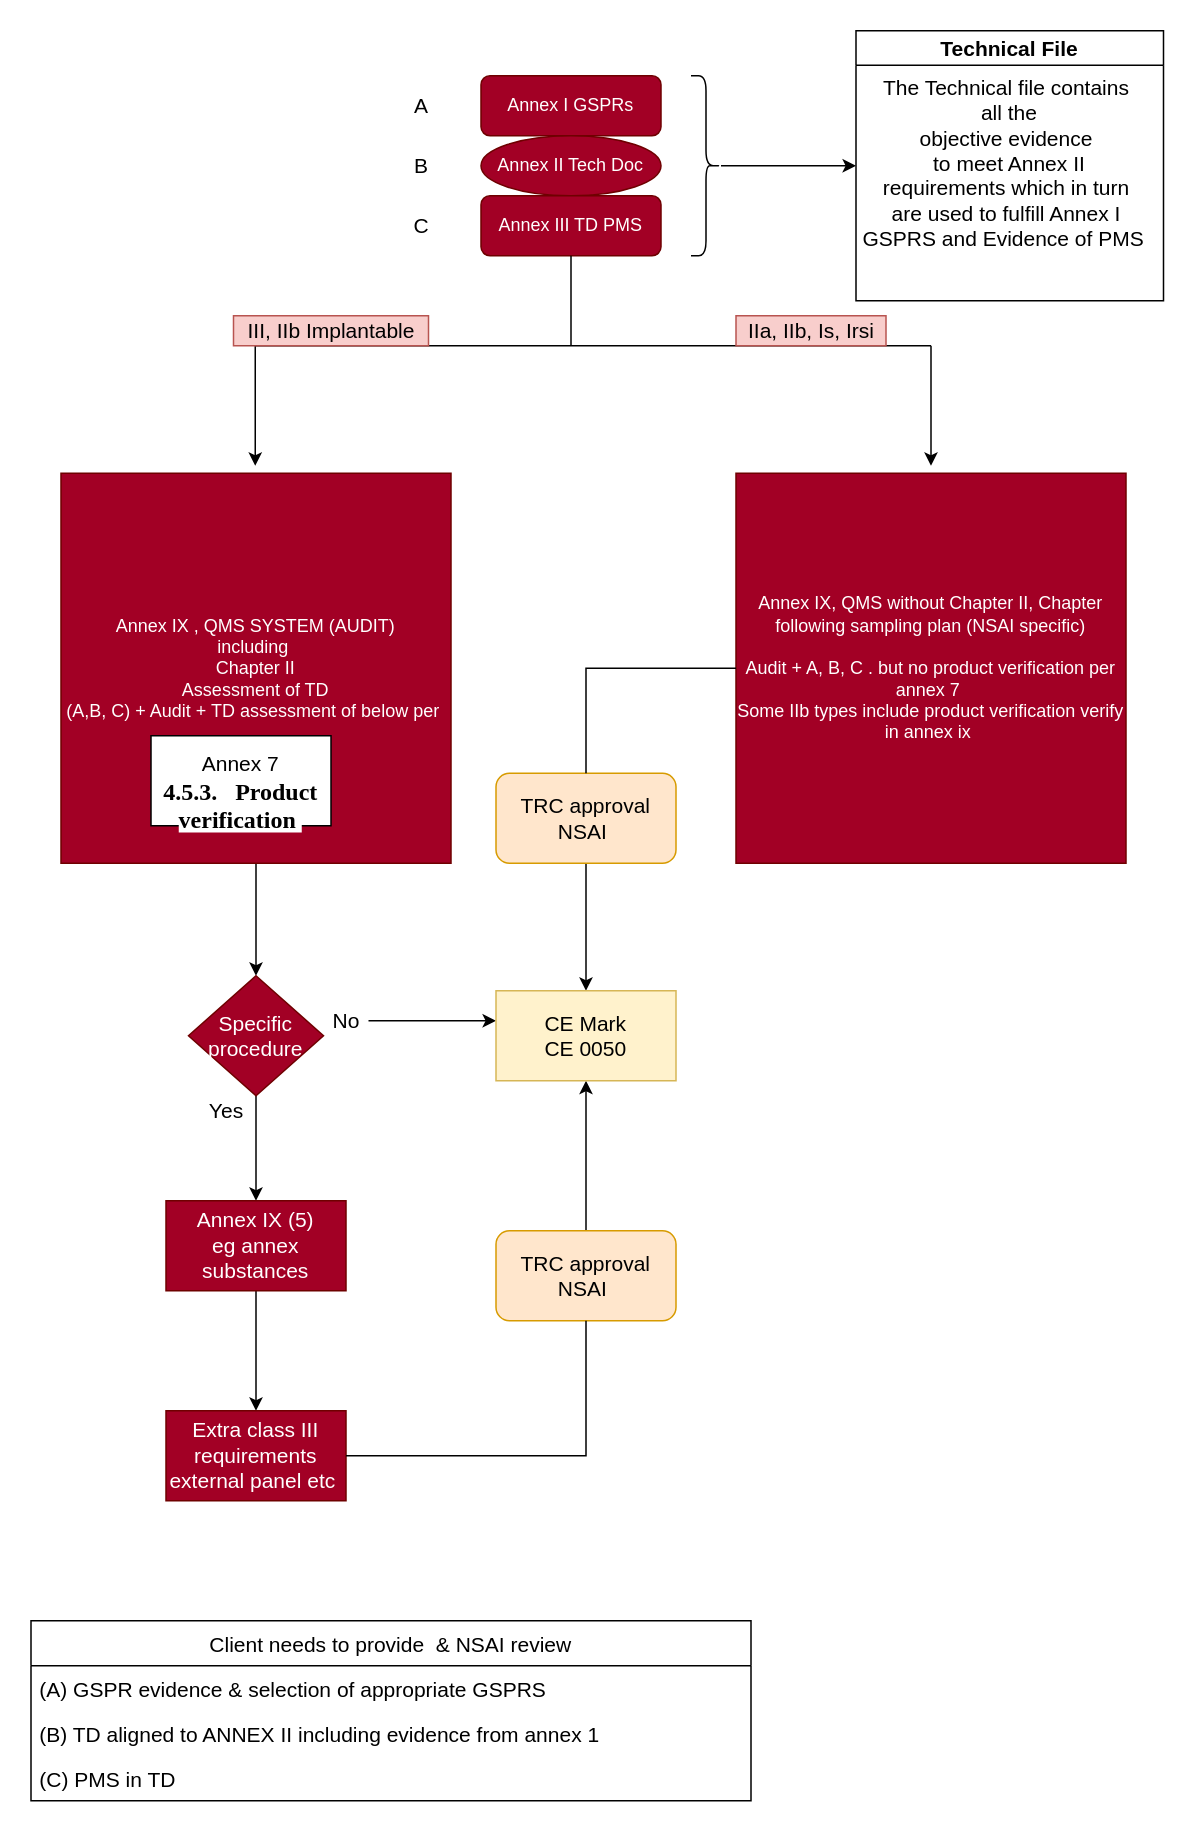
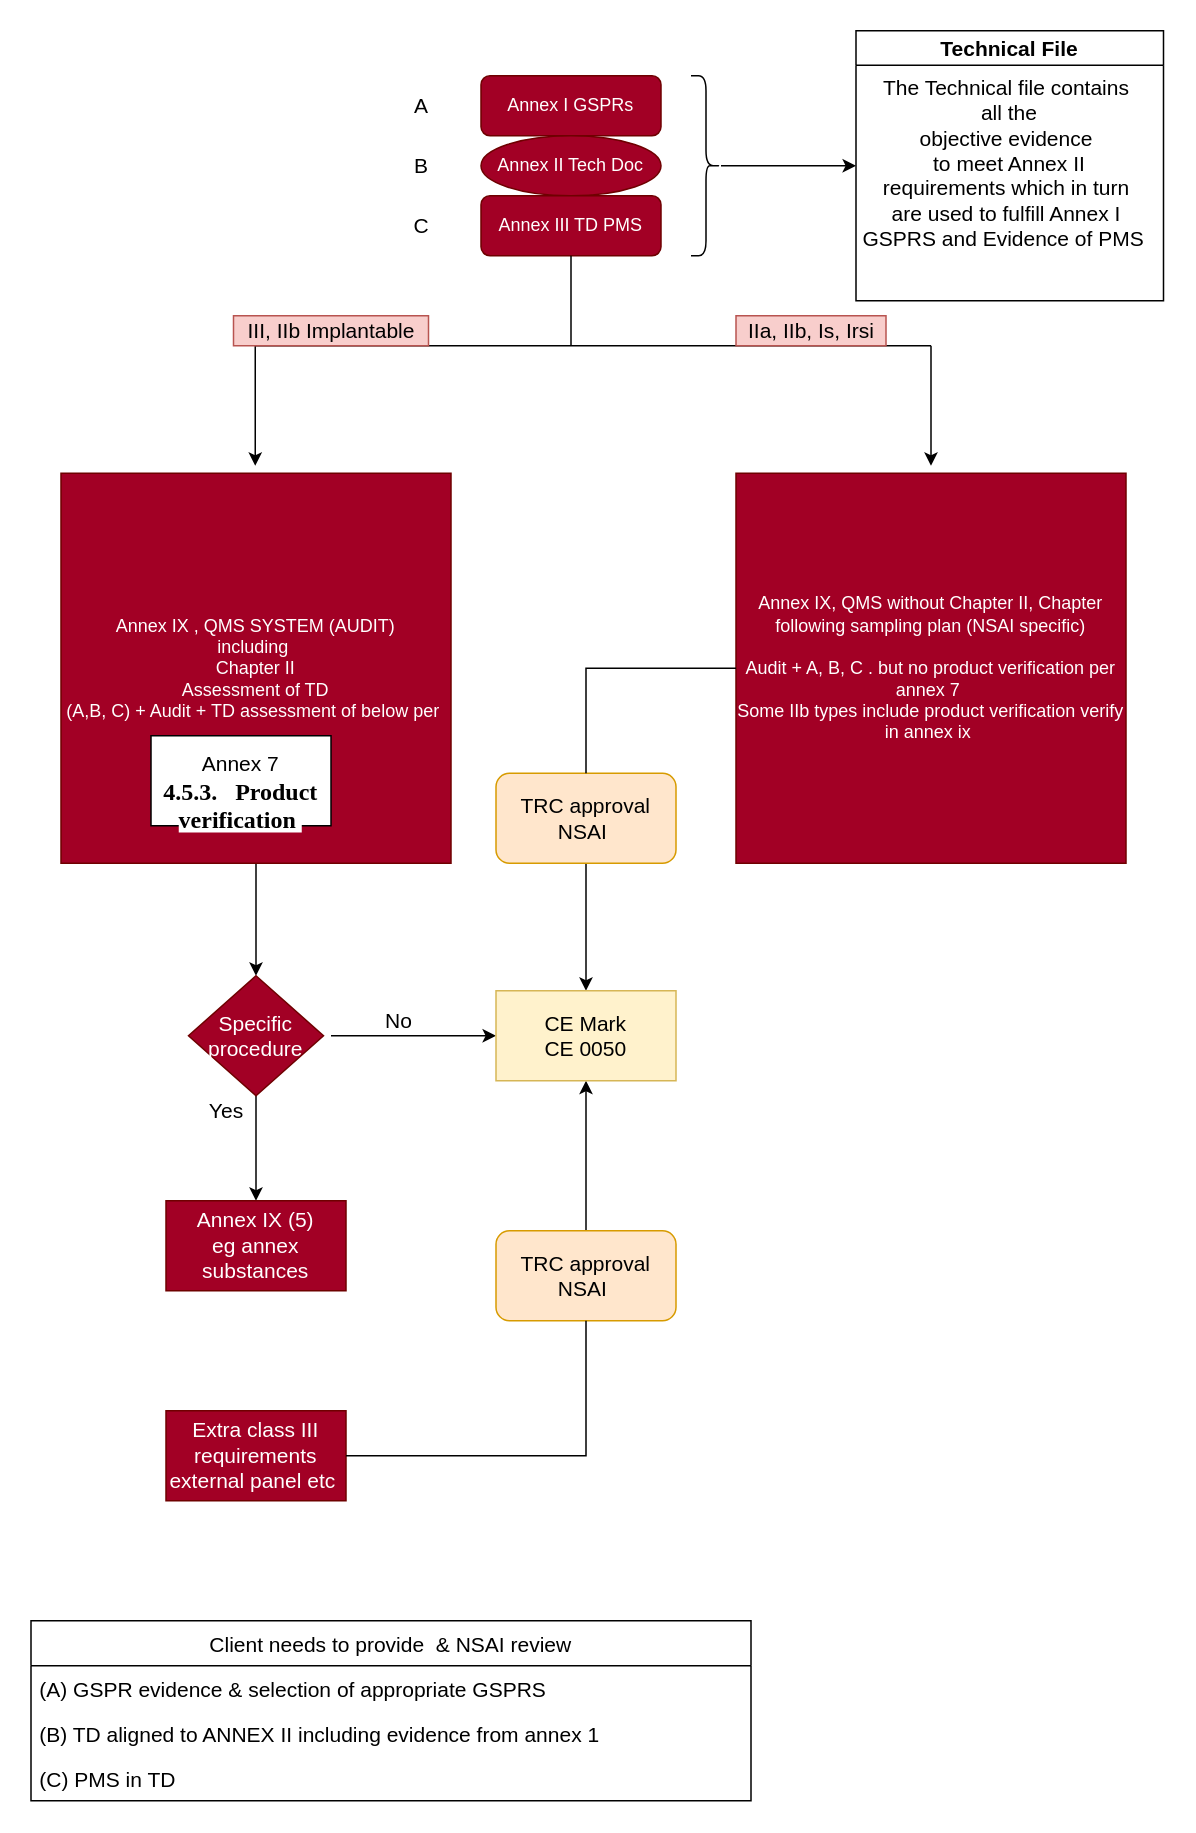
node "No": moved (346, 1021) -> (398, 1021)
edge "Annex IX (5) eg annex substances" -> "Extra class III requirements external panel etc": removed
